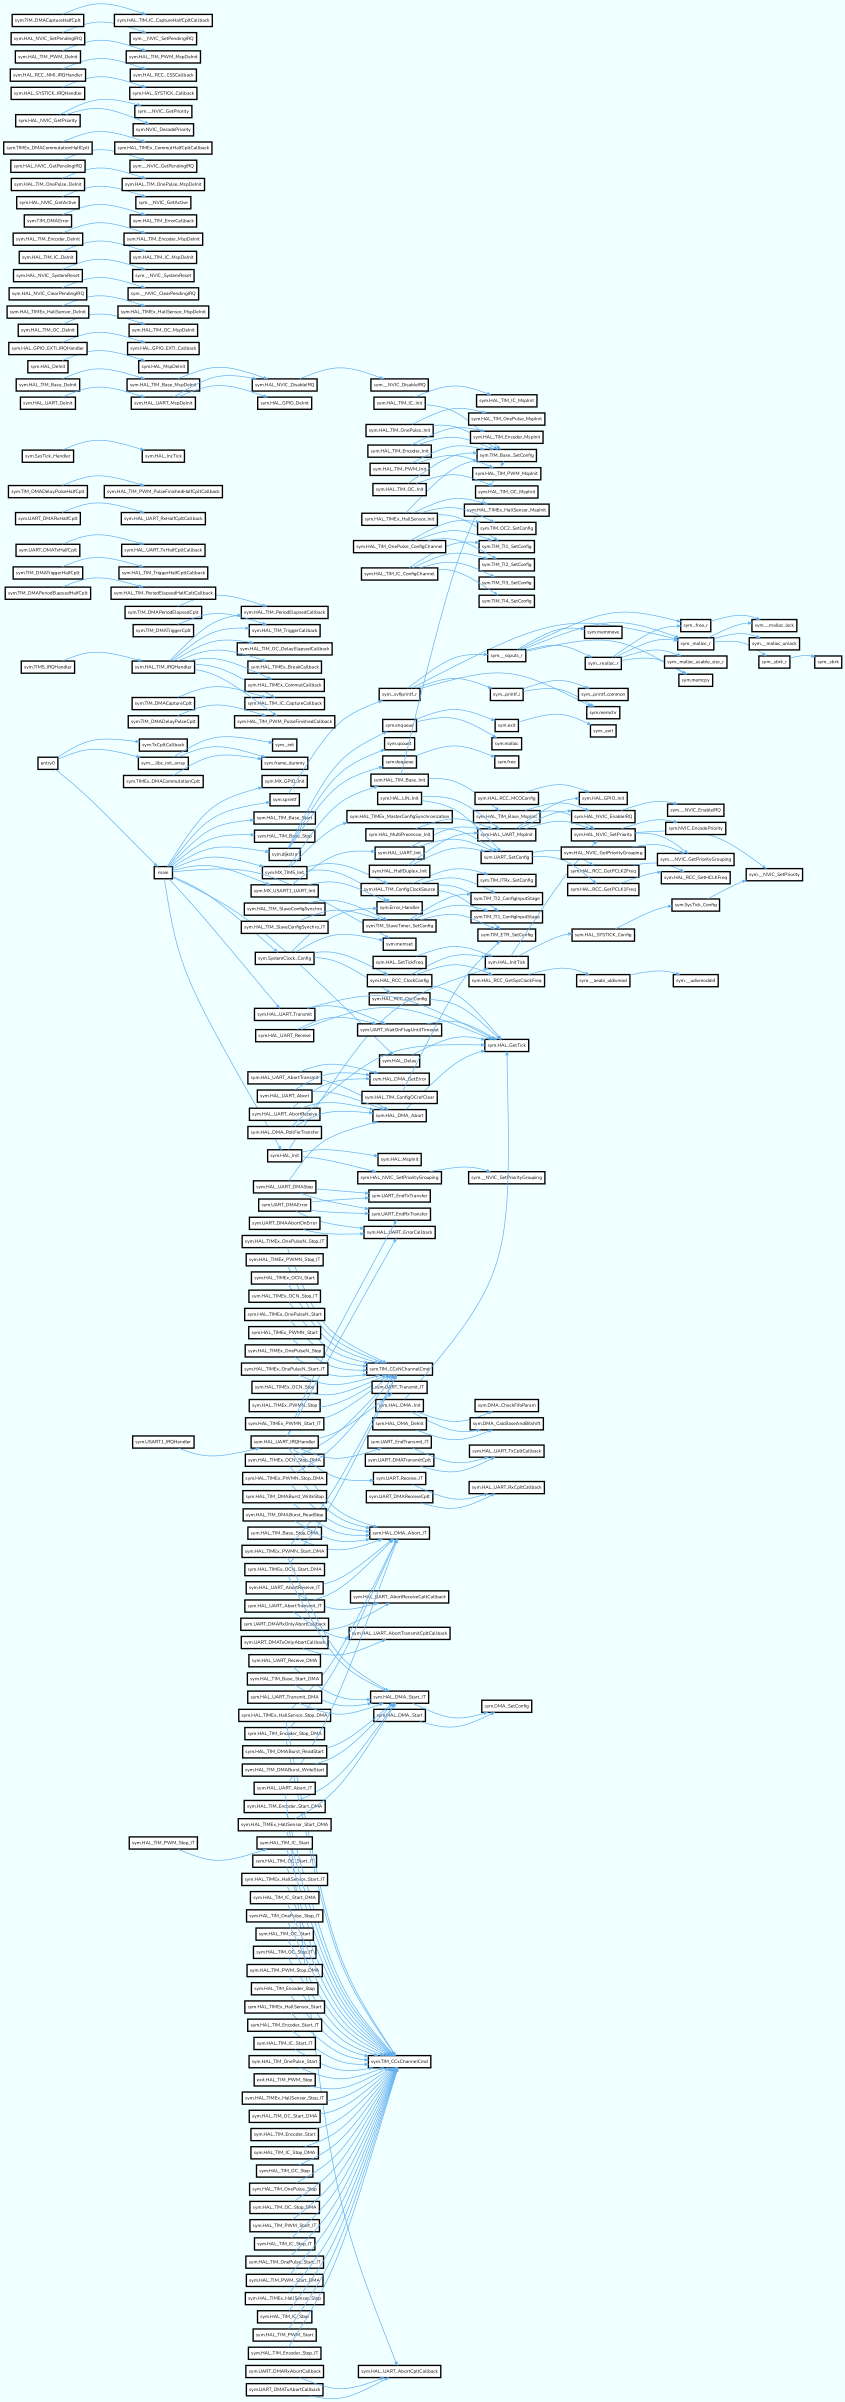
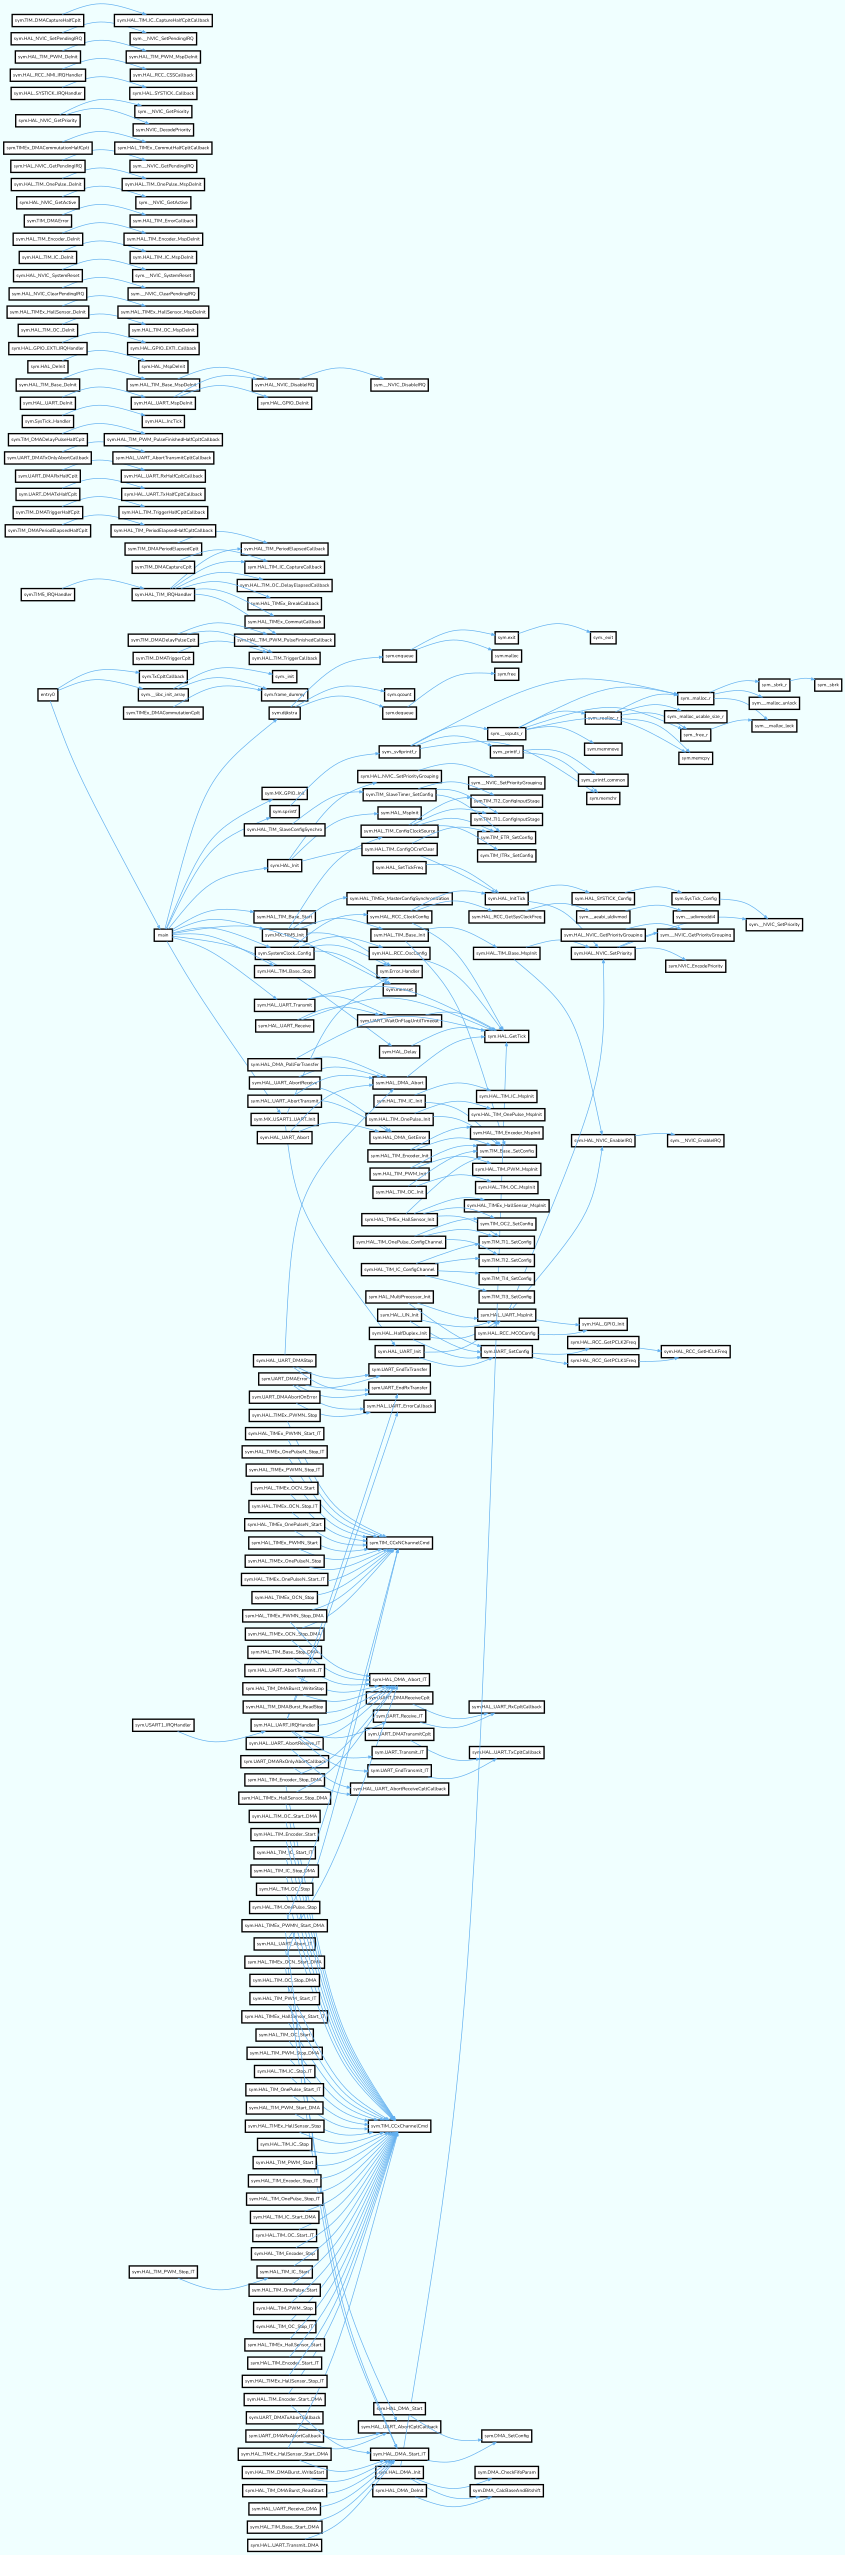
edge "sym.HAL_TIM_IRQHandler" -> "sym.HAL_TIM_TriggerCallback": now "sym.TIM_DMADelayPulseCplt" -> "sym.HAL_TIM_TriggerCallback"
node "sym.HAL_TIM_SlaveConfigSynchro_IT": removed
edge "sym.HAL_UART_AbortTransmit_IT" -> "sym.HAL_UART_AbortTransmitCpltCallback": removed
node "exit.HAL_TIM_PWM_Stop": label "exit.HAL_TIM_PWM_Stop" -> "sym.HAL_TIM_PWM_Stop"
